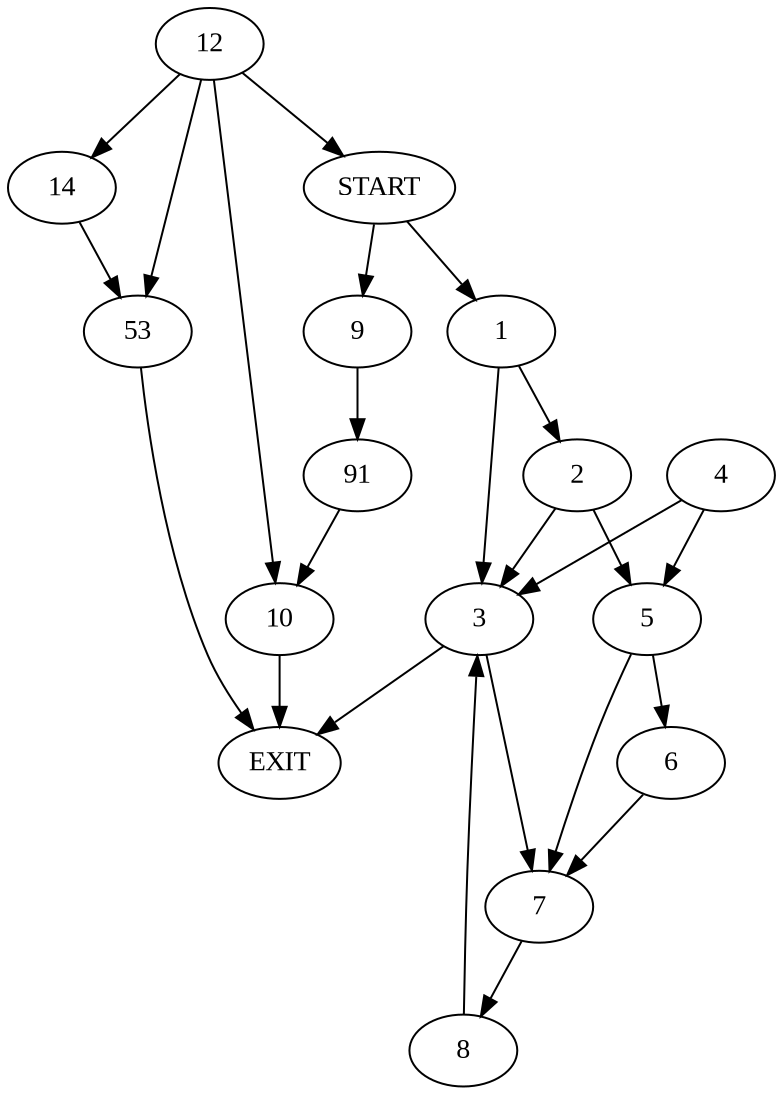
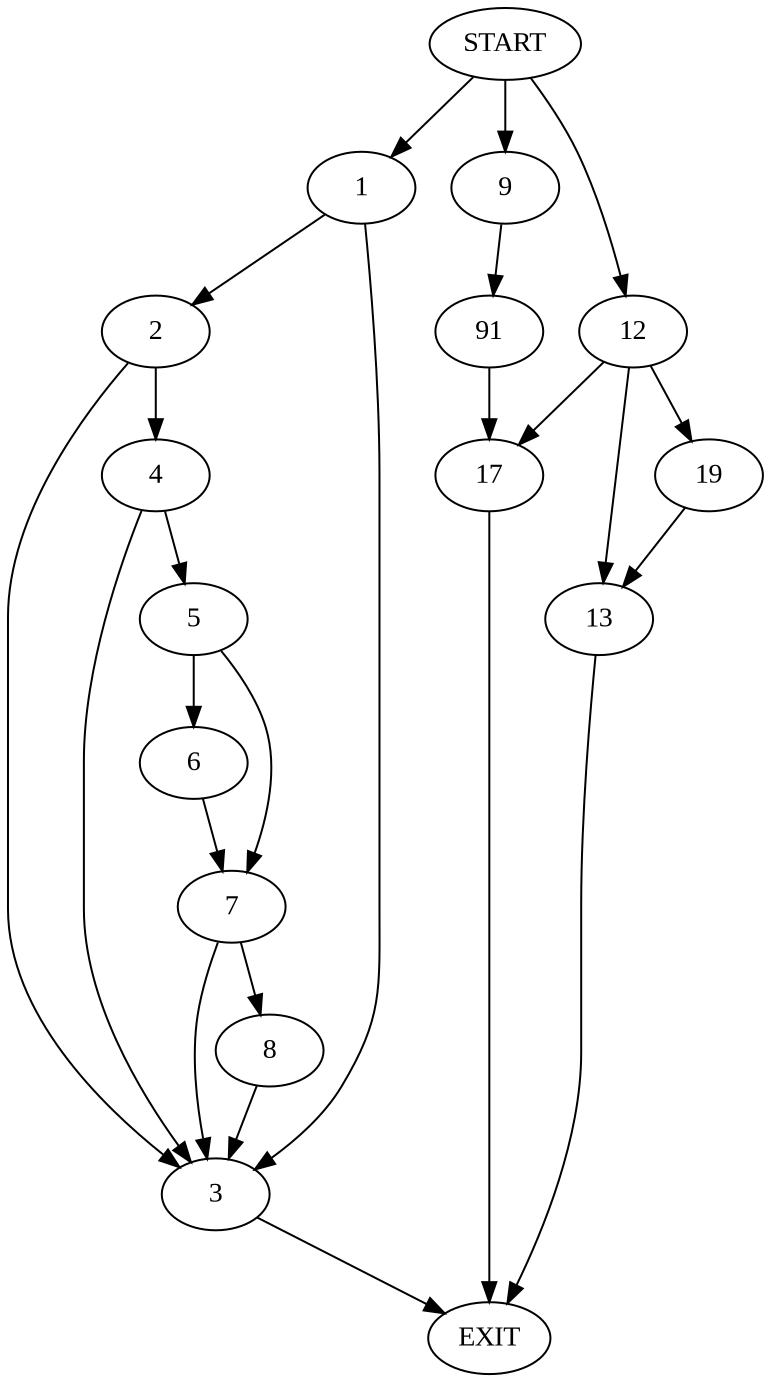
edge "12" -> "START": reversed
node "14": label "14" -> "19"
node "53": label "53" -> "13"
edge "2" -> "5": now "2" -> "4"
node "10": label "10" -> "17"
edge "3" -> "7": reversed
